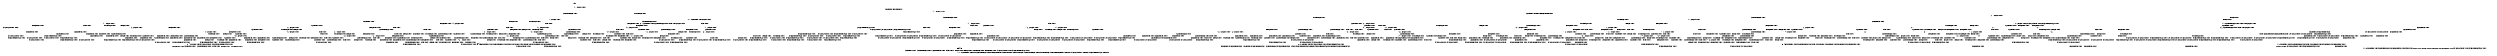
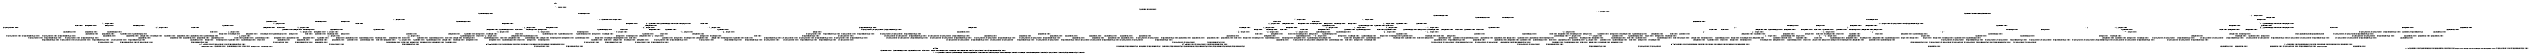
edge "s23" -> "s5": now "s23" -> "s18"
